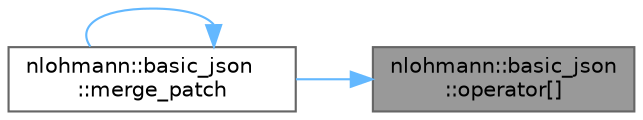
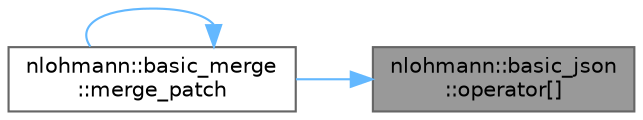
node "nlohmann::basic_json ::merge_patch": label "nlohmann::basic_json ::merge_patch" -> "nlohmann::basic_merge ::merge_patch"
